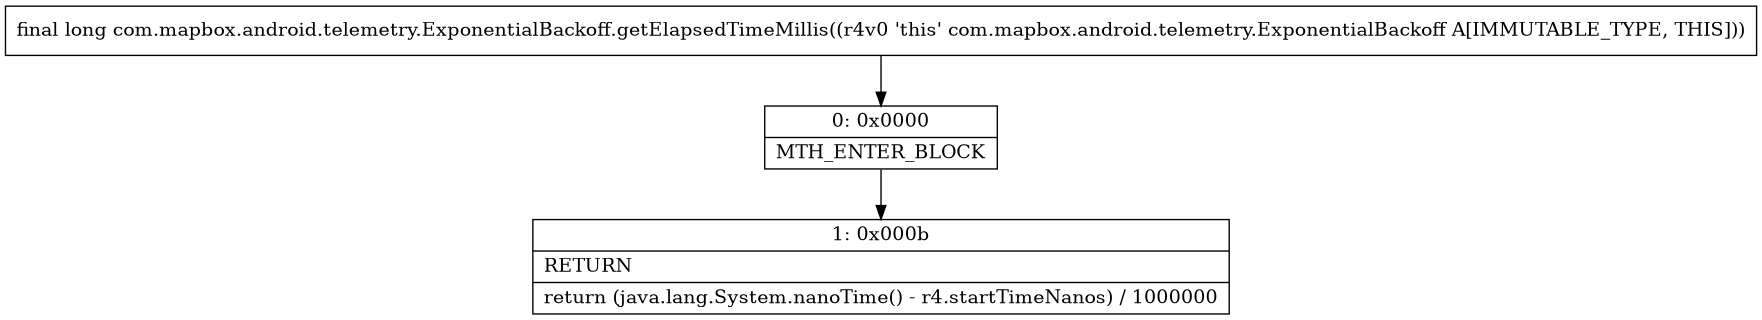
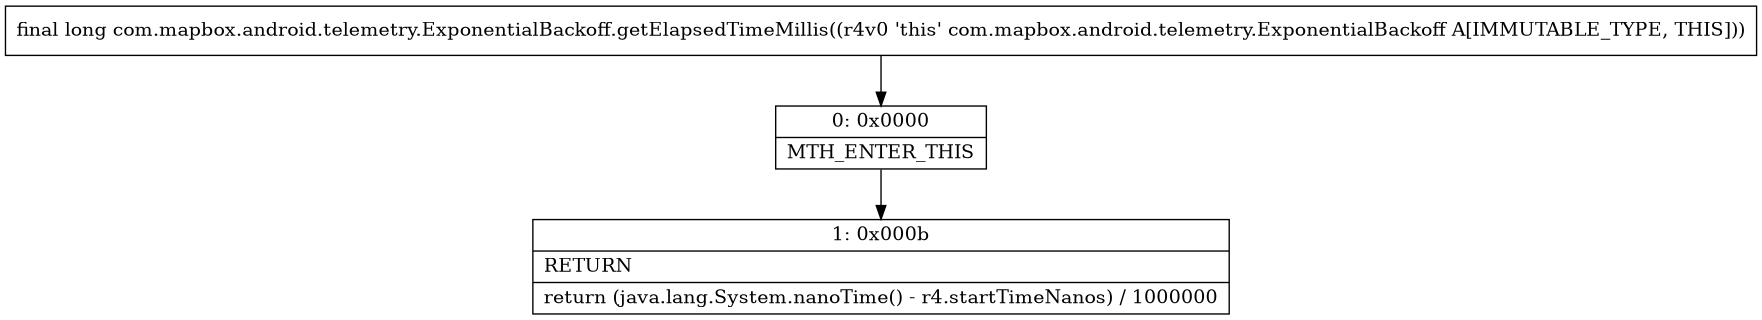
node "0: 0x0000": text "MTH_ENTER_BLOCK" -> "MTH_ENTER_THIS"
